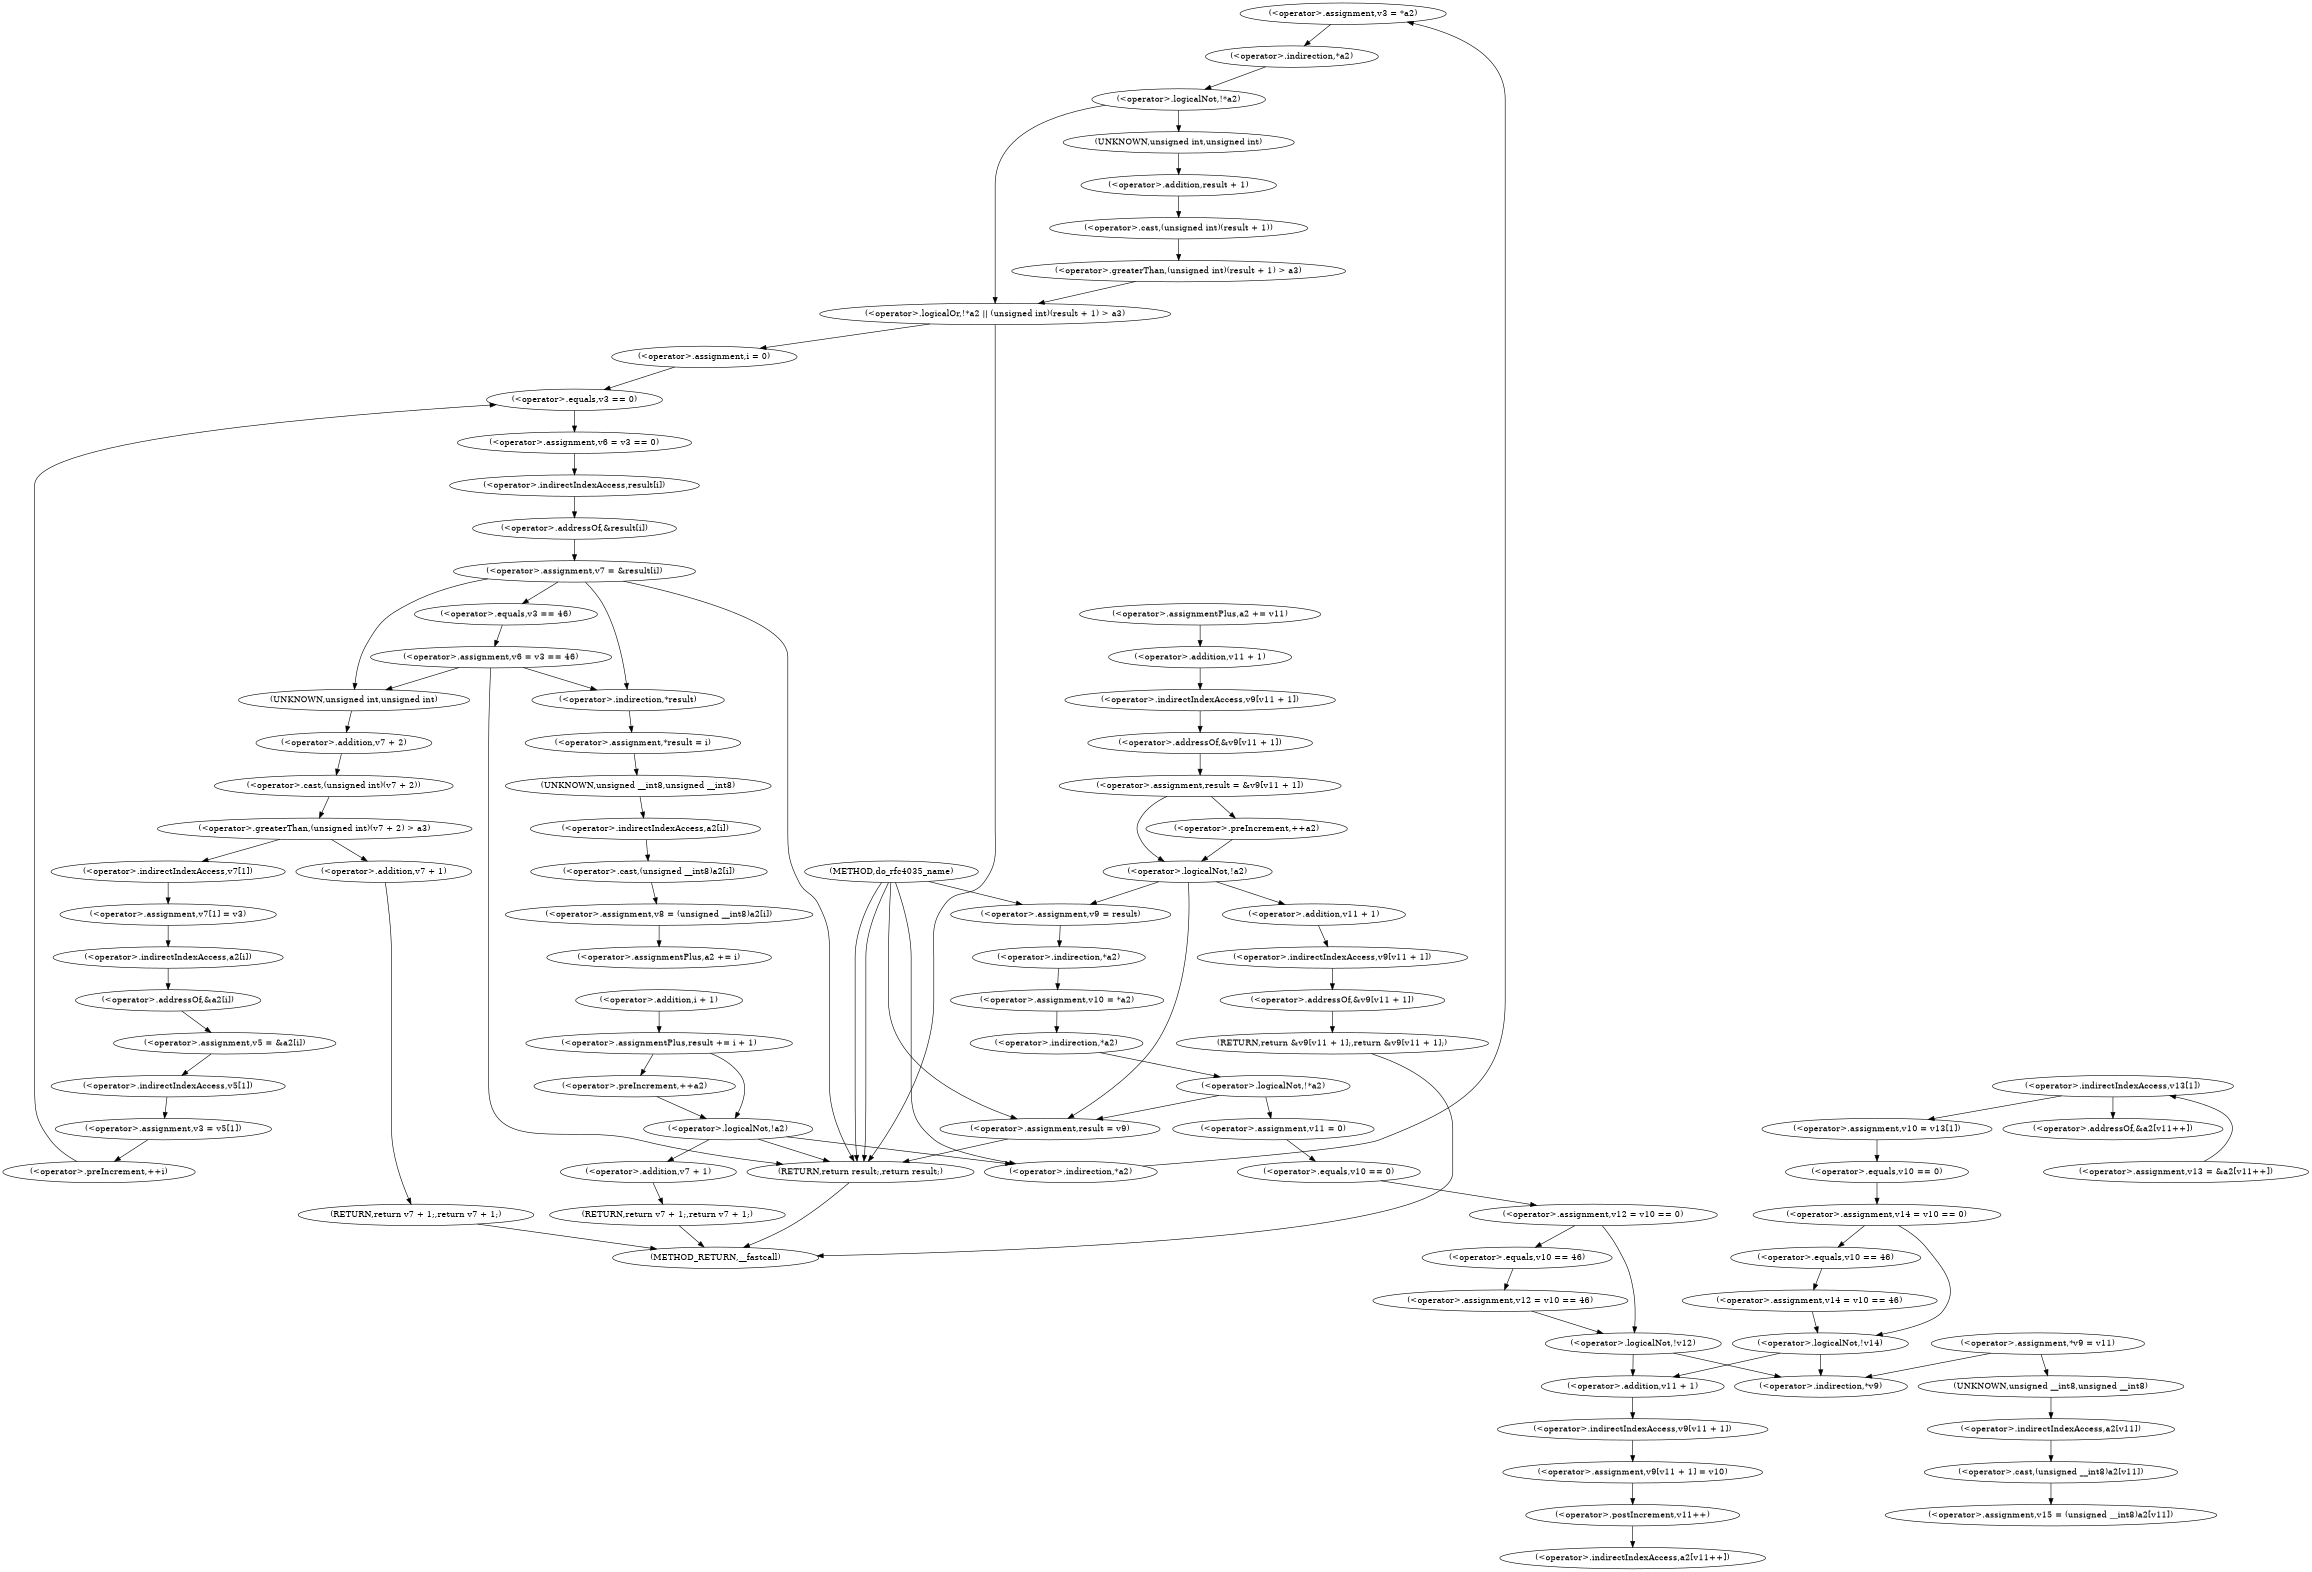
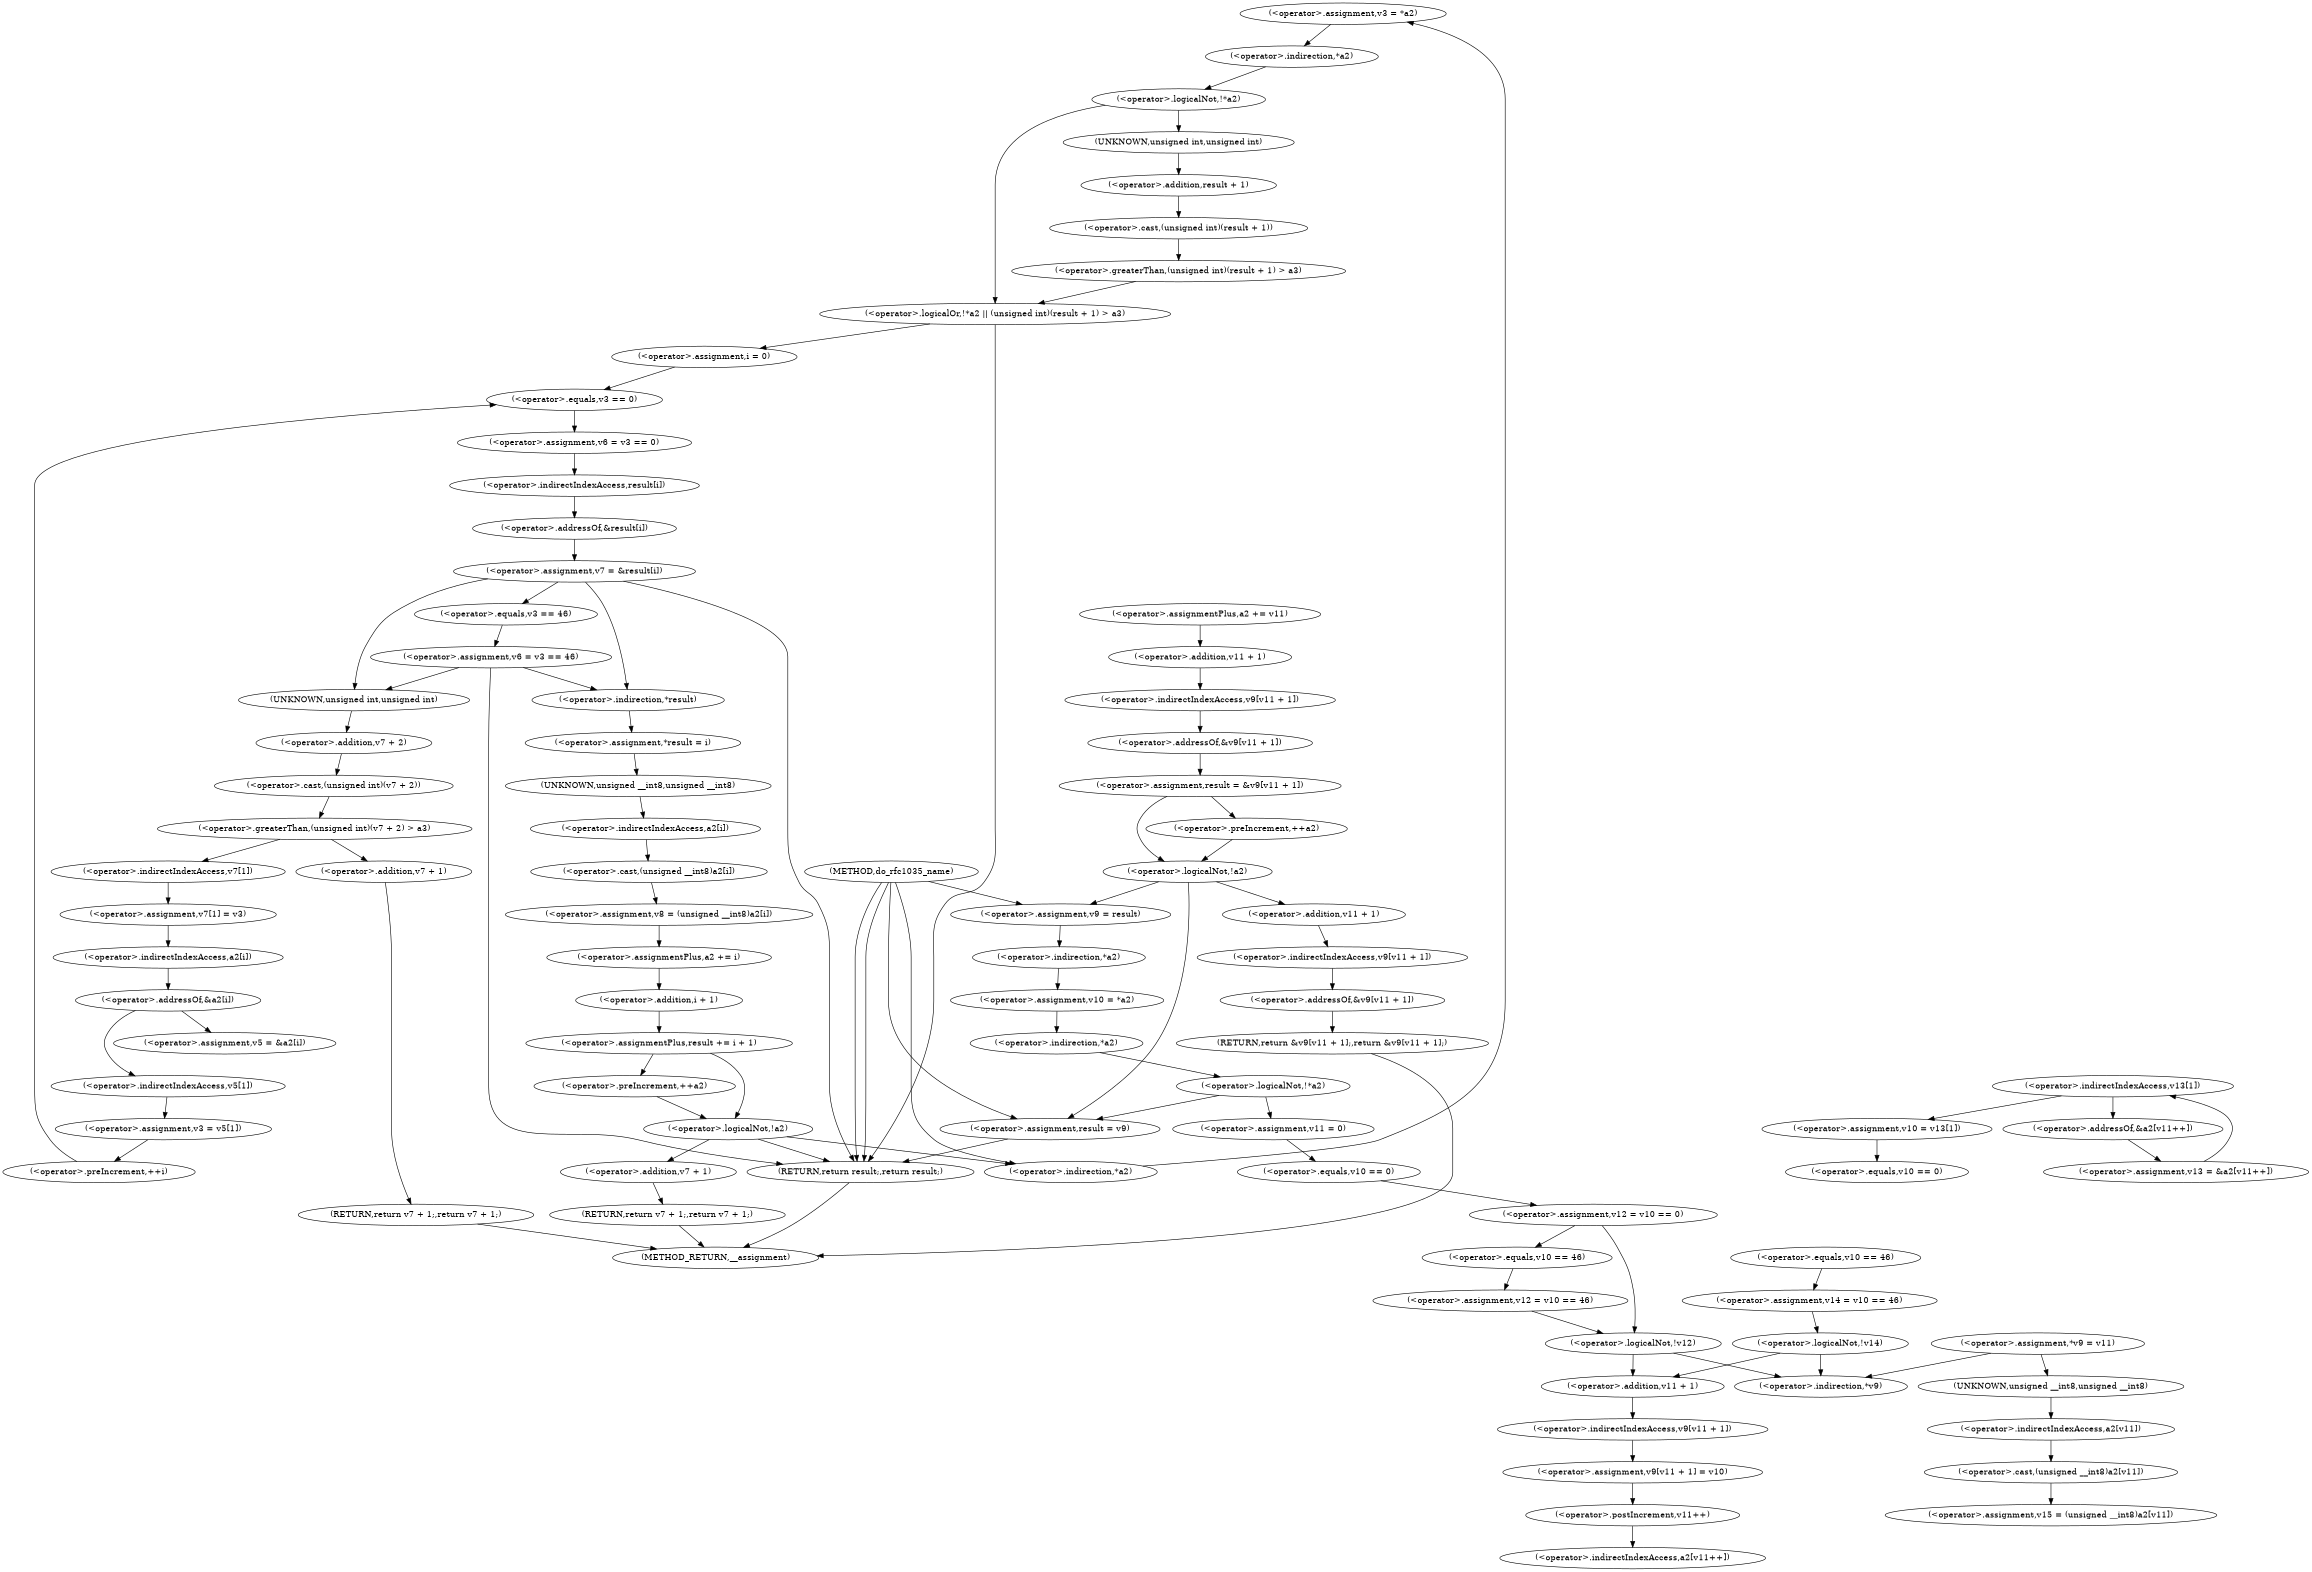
node "(METHOD,do_rfc4035_name)": label "(METHOD,do_rfc4035_name)" -> "(METHOD,do_rfc1035_name)"
edge "(<operator>.assignmentPlus,a2 += i)" -> "(<operator>.addition,i + 1)": added
edge "(<operator>.assignment,v5 = &a2[i])" -> "(<operator>.indirectIndexAccess,v5[1])": now "(<operator>.addressOf,&a2[i])" -> "(<operator>.indirectIndexAccess,v5[1])"
edge "(<operator>.addressOf,&a2[v11++])" -> "(<operator>.assignment,v13 = &a2[v11++])": added
node "(<operator>.assignment,v14 = v10 == 0)": removed
node "(METHOD_RETURN,__fastcall)": label "(METHOD_RETURN,__fastcall)" -> "(METHOD_RETURN,__assignment)"
